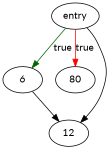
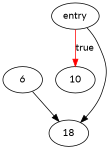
edge "entry" -> "6": removed, label "true"
node "80": label "80" -> "10"
node "12": label "12" -> "18"
